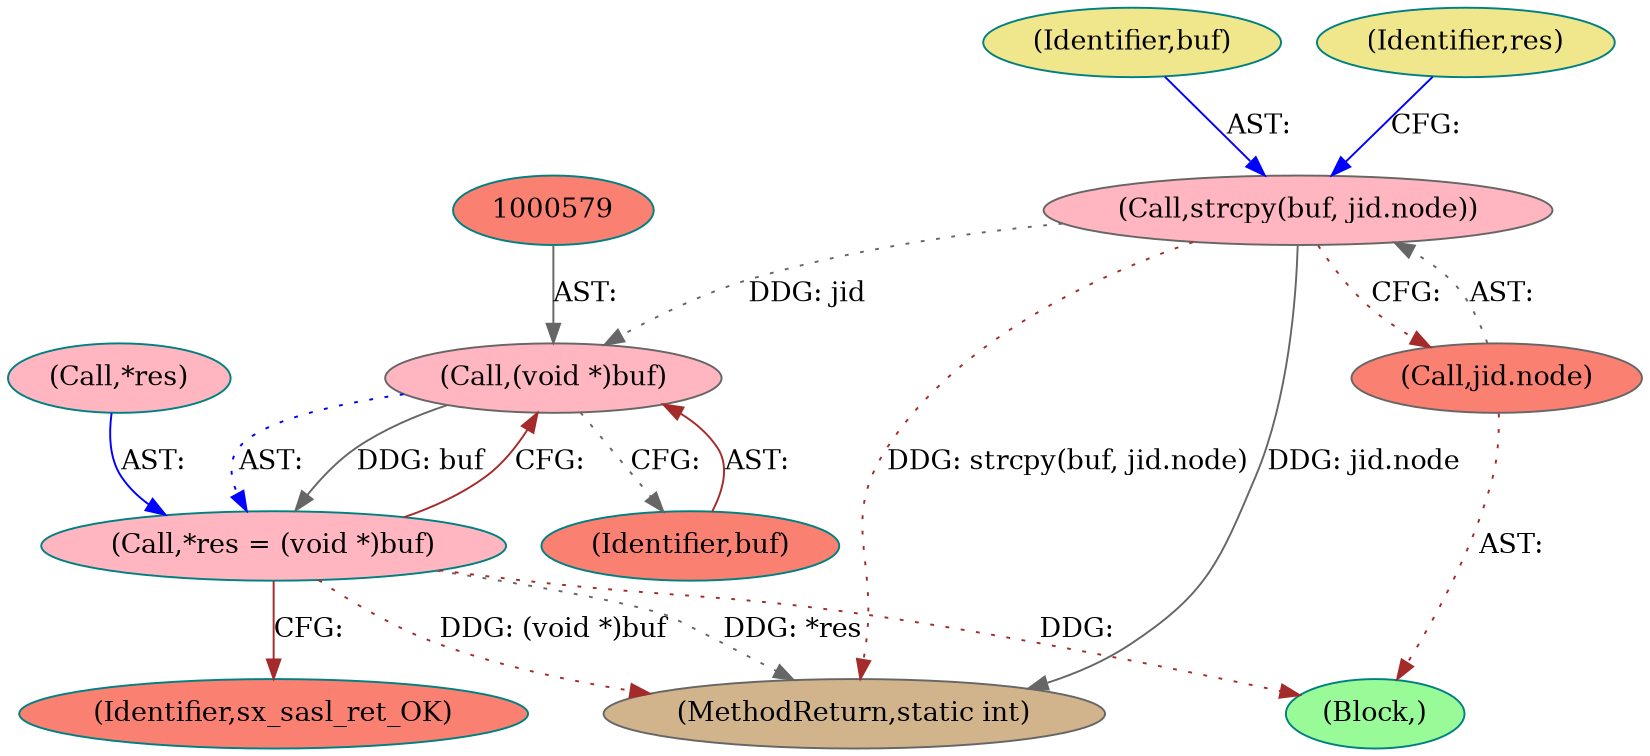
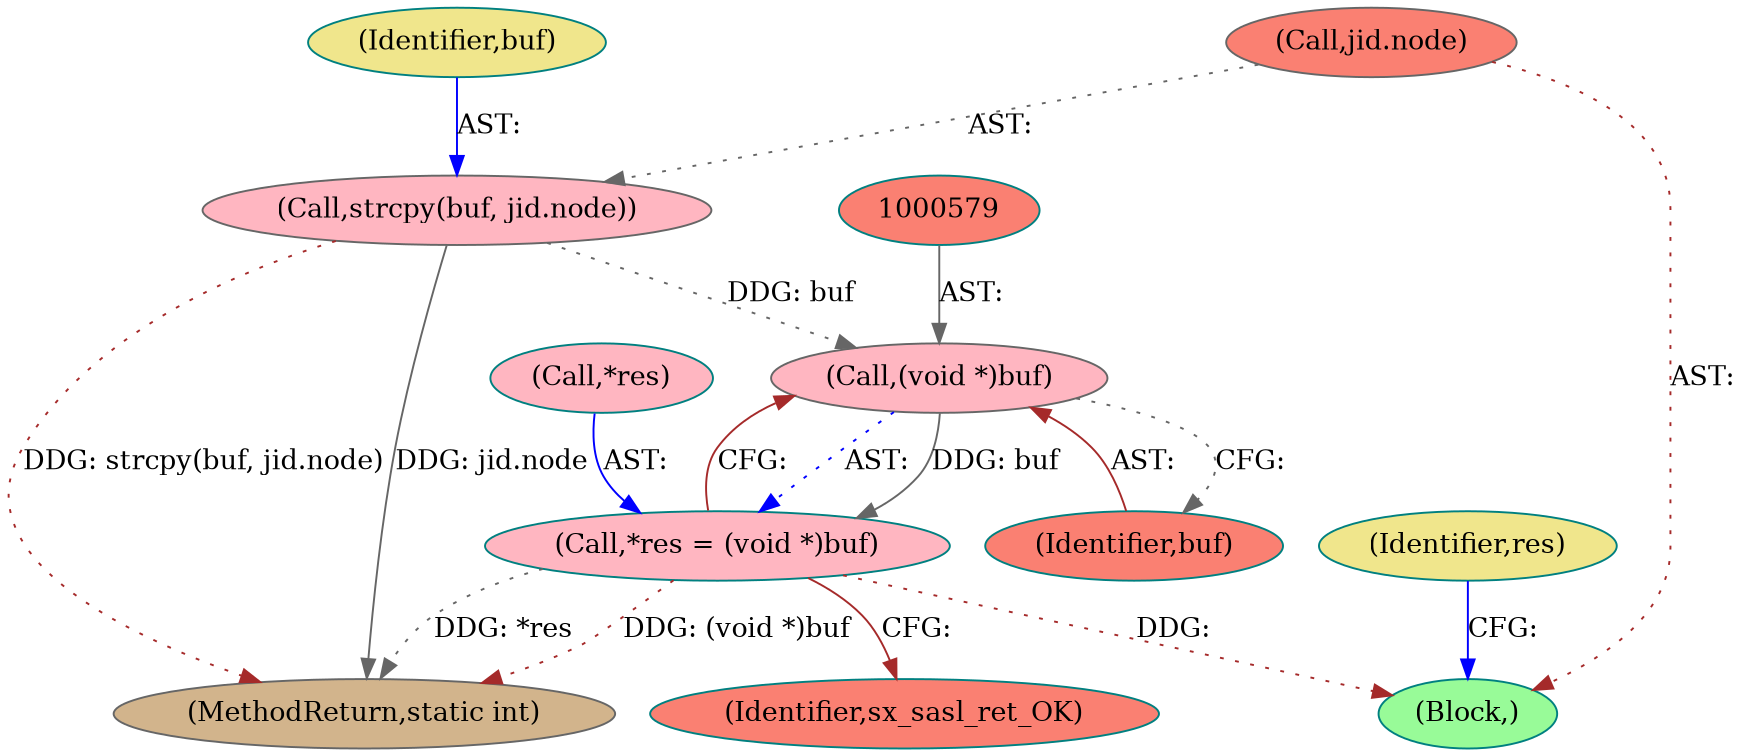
edge "(Identifier,res)" -> "(Call,strcpy(buf, jid.node))": now "(Identifier,res)" -> "(Block,)"
edge "(Call,strcpy(buf, jid.node))" -> "(Call,(void *)buf)": label "DDG: jid" -> "DDG: buf"
edge "(Call,strcpy(buf, jid.node))" -> "(Call,jid.node)": removed, label "CFG:"
